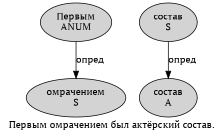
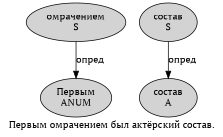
edge "Первым ANUM" -> "омрачением S": reversed
